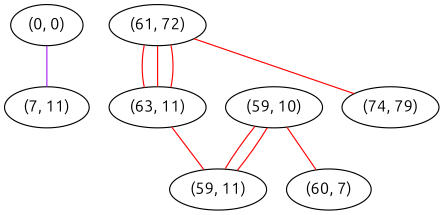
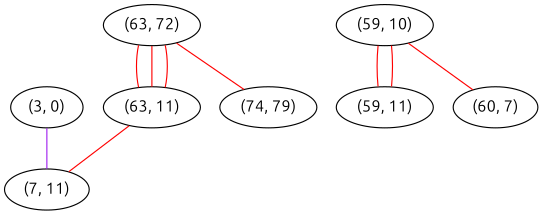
node "(0, 0)": label "(0, 0)" -> "(3, 0)"
node "(61, 72)": label "(61, 72)" -> "(63, 72)"
edge "(63, 11)" -- "(59, 11)": now "(63, 11)" -- "(7, 11)"
